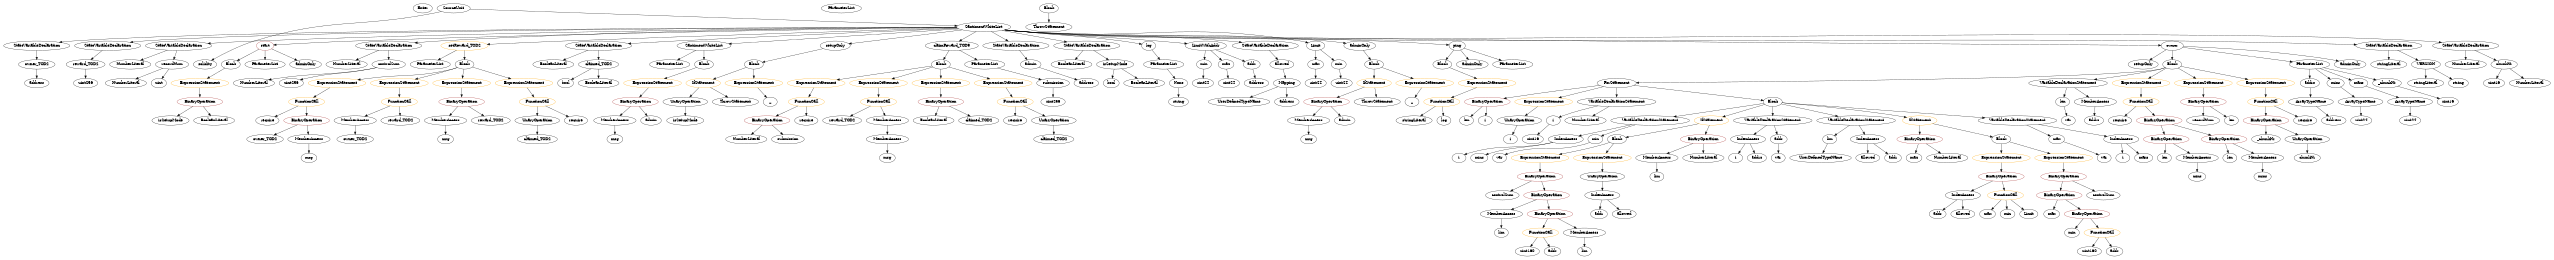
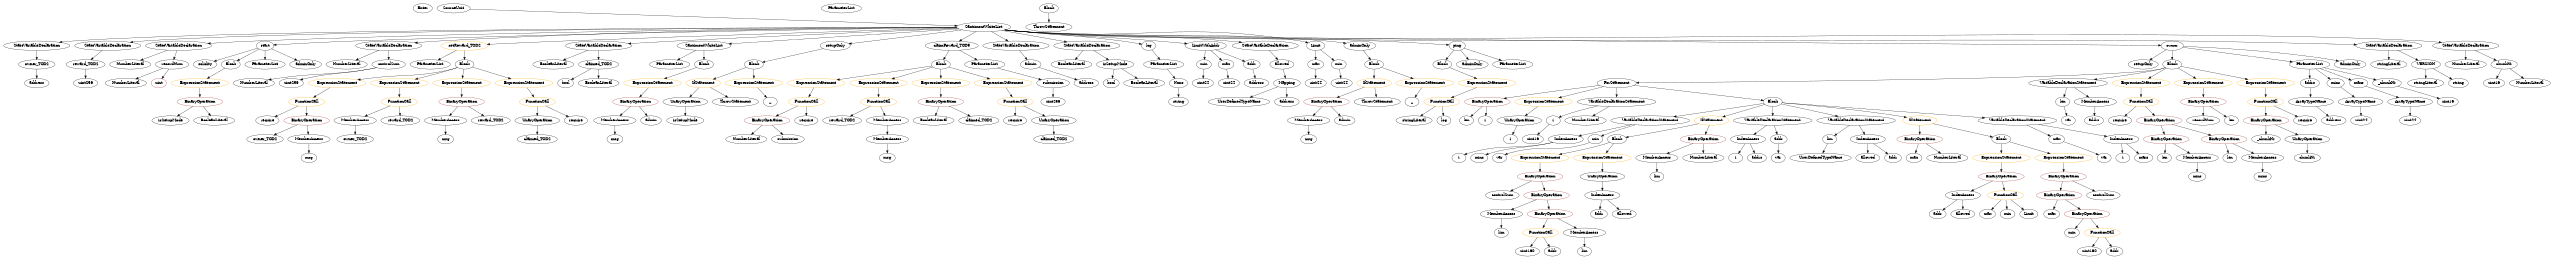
edge "SourceUnit" -> "solidity": now "start" -> "solidity"
node "start": color brown -> black
node "uint": color black -> brown
